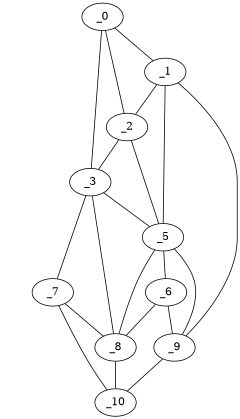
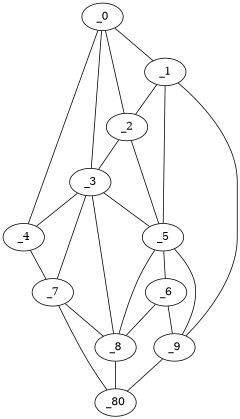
node "_4": added
node "_10": label "_10" -> "_80"
